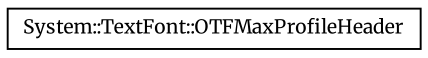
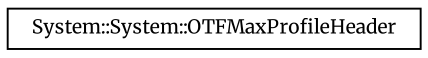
node "System::TextFont::OTFMaxProfileHeader": label "System::TextFont::OTFMaxProfileHeader" -> "System::System::OTFMaxProfileHeader"
